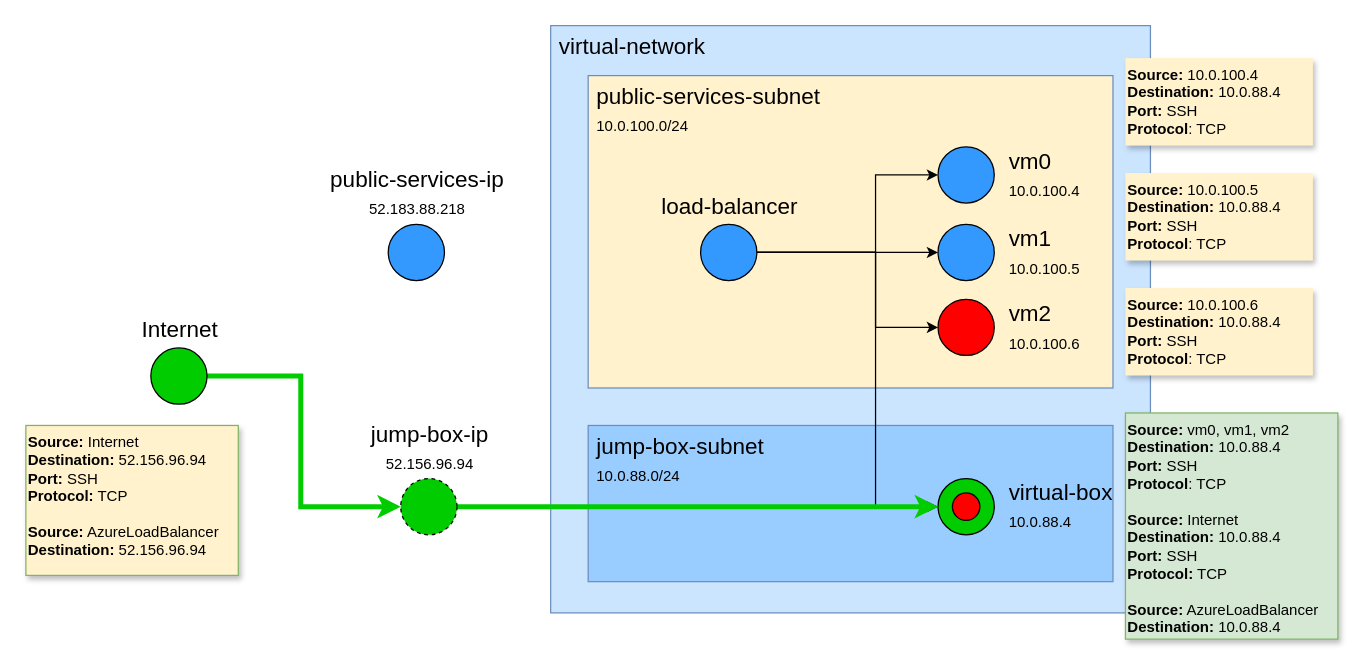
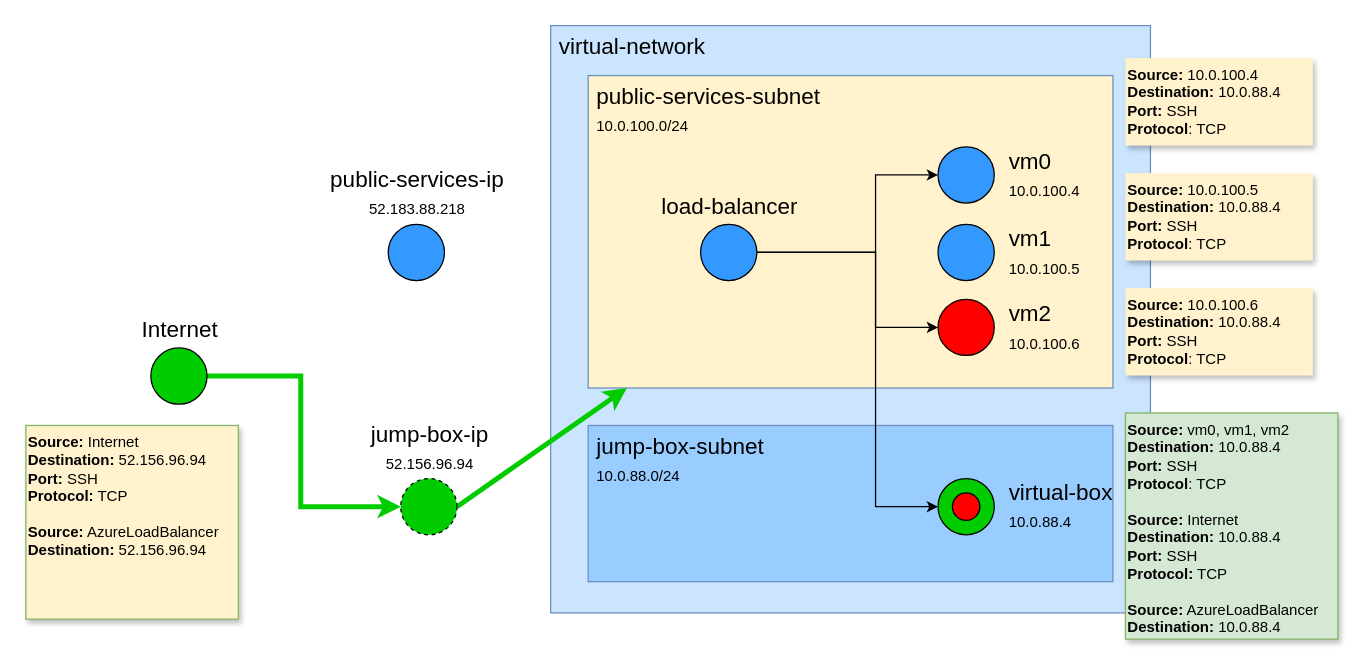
edge "load-balancer" -> "vm1 10.0.100.5": removed
node "Source: Internet Destination: 52.156.96.94 Port: SSH Protocol: TCP Source: AzureLoadBalancer Destination: 52.156.96.94": size 213x150 -> 213x194
edge "jump-box-ip 52.156.96.94" -> "virtual-box 10.0.88.4": now "jump-box-ip 52.156.96.94" -> "public-services-subnet 10.0.100.0/24"
